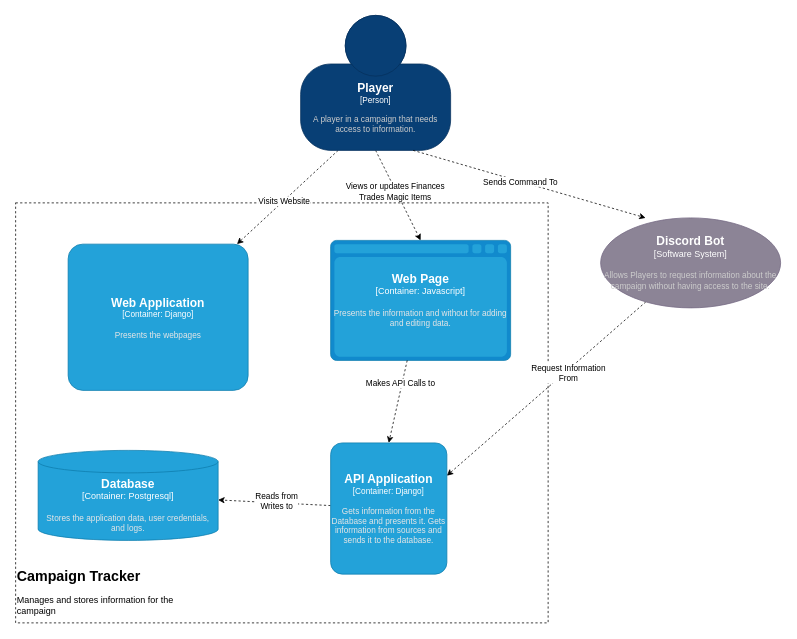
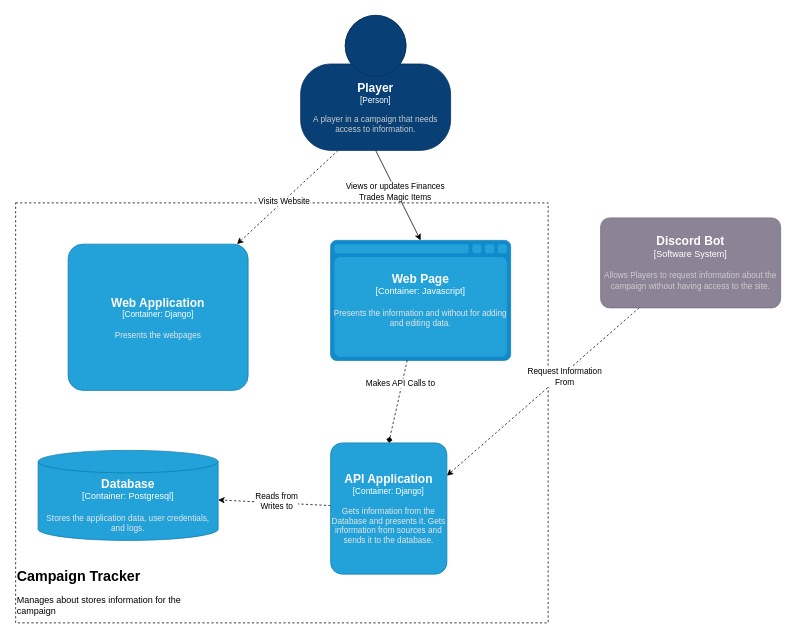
edge "Player [Person] A player in a campaign that needs access to information." -> "Discord Bot [Software System] Allows Players to request information about the campaign without having access to the site.": removed, label "Sends Command To"
edge "Player [Person] A player in a campaign that needs access to information." -> "Web Page [Container: Javascript] Presents the information and without for adding and editing data.": style dashed -> solid
node "Discord Bot [Software System] Allows Players to request information about the campaign without having access to the site.": shape ellipse -> rounded rectangle
edge "Web Page [Container: Javascript] Presents the information and without for adding and editing data." -> "API Application [Container: Django] Gets information from the Database and presents it. Gets information from sources and sends it to the database.": arrowhead classic -> diamond
node "Campaign TrackerManages and stores information for the campaign": label "Campaign TrackerManages and stores information for the campaign" -> "Campaign TrackerManages about stores information for the campaign"
